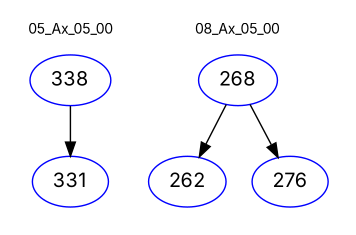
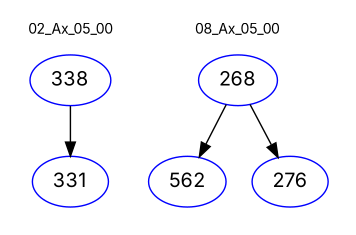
cluster "05_Ax_05_00": label "05_Ax_05_00" -> "02_Ax_05_00"
node "262": label "262" -> "562"
